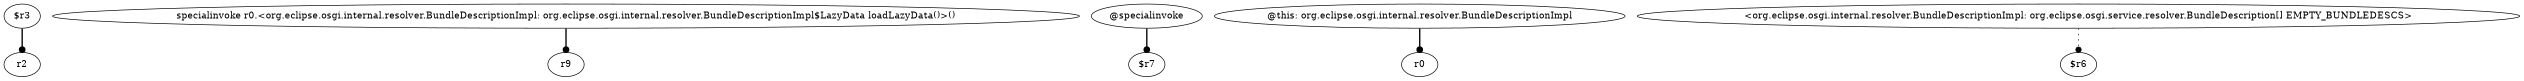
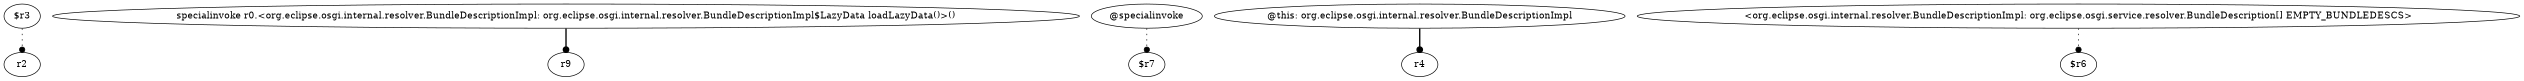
edge "$r3" -> "r2": style bold -> dotted
edge "@specialinvoke" -> "$r7": style bold -> dotted
node "r0": label "r0" -> "r4"
